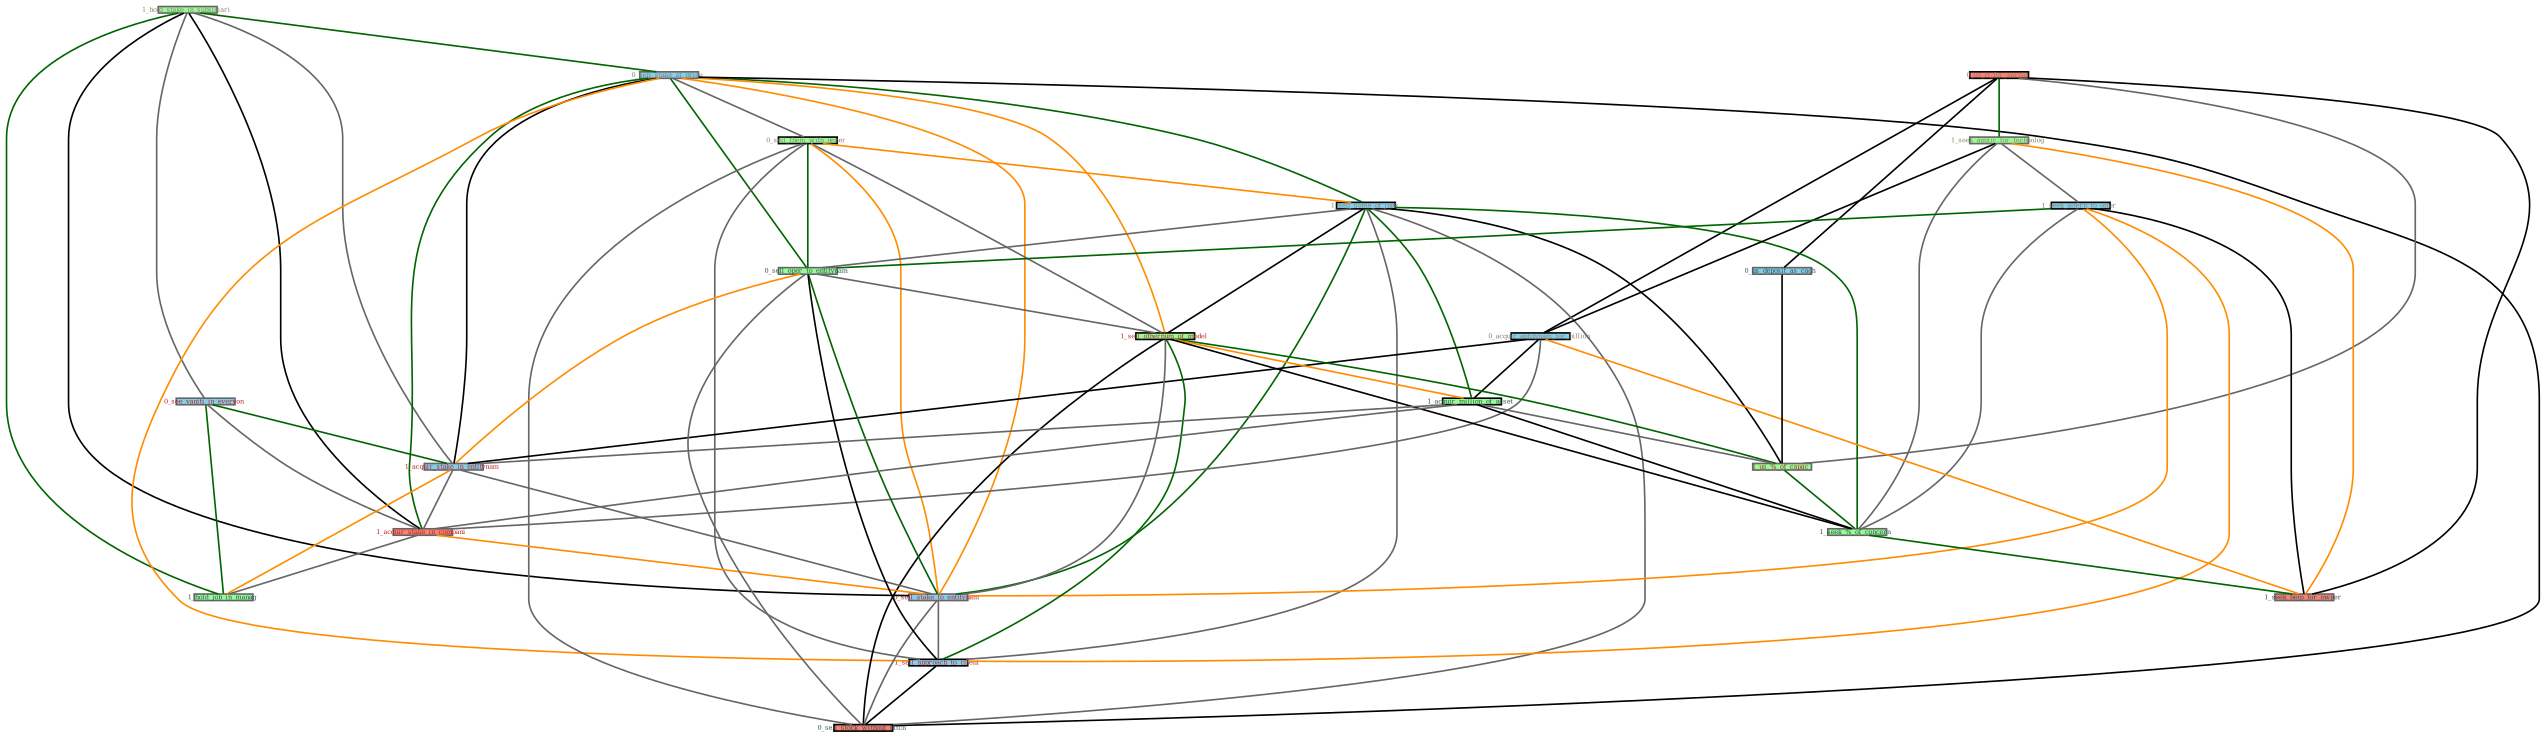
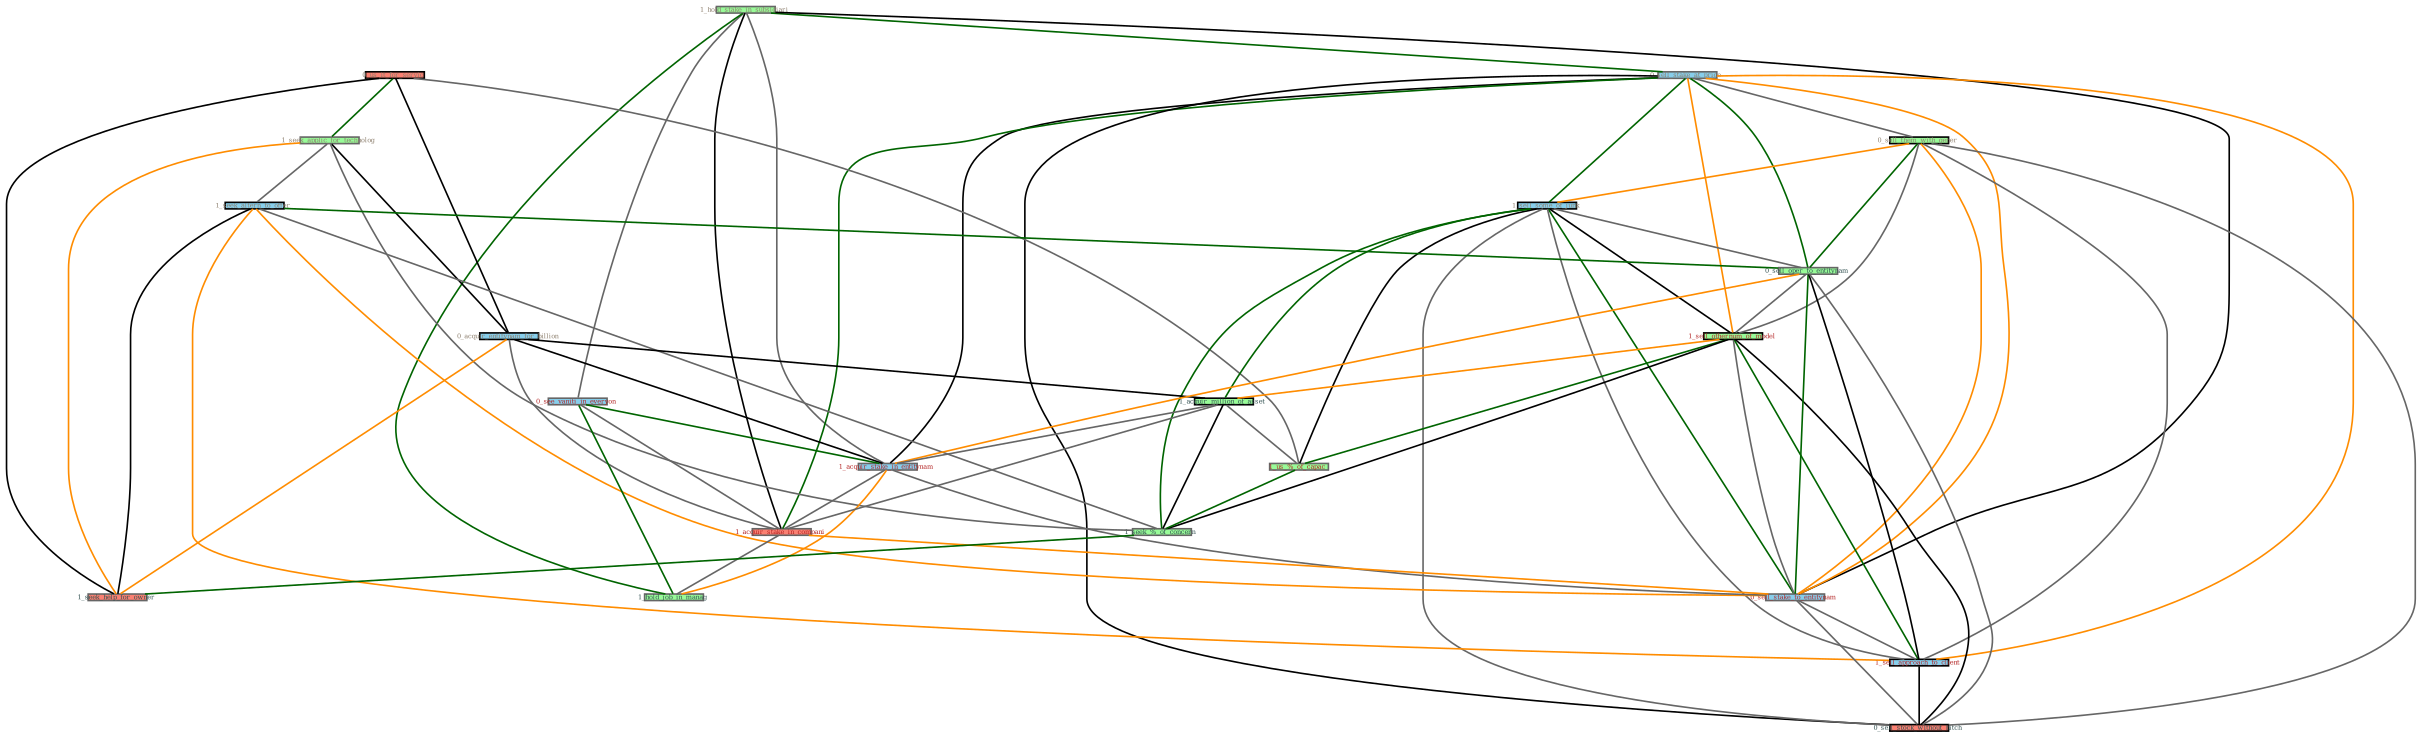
node "0_us_deposit_as_cach": removed
